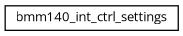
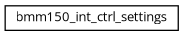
node "bmm140_int_ctrl_settings": label "bmm140_int_ctrl_settings" -> "bmm150_int_ctrl_settings"
